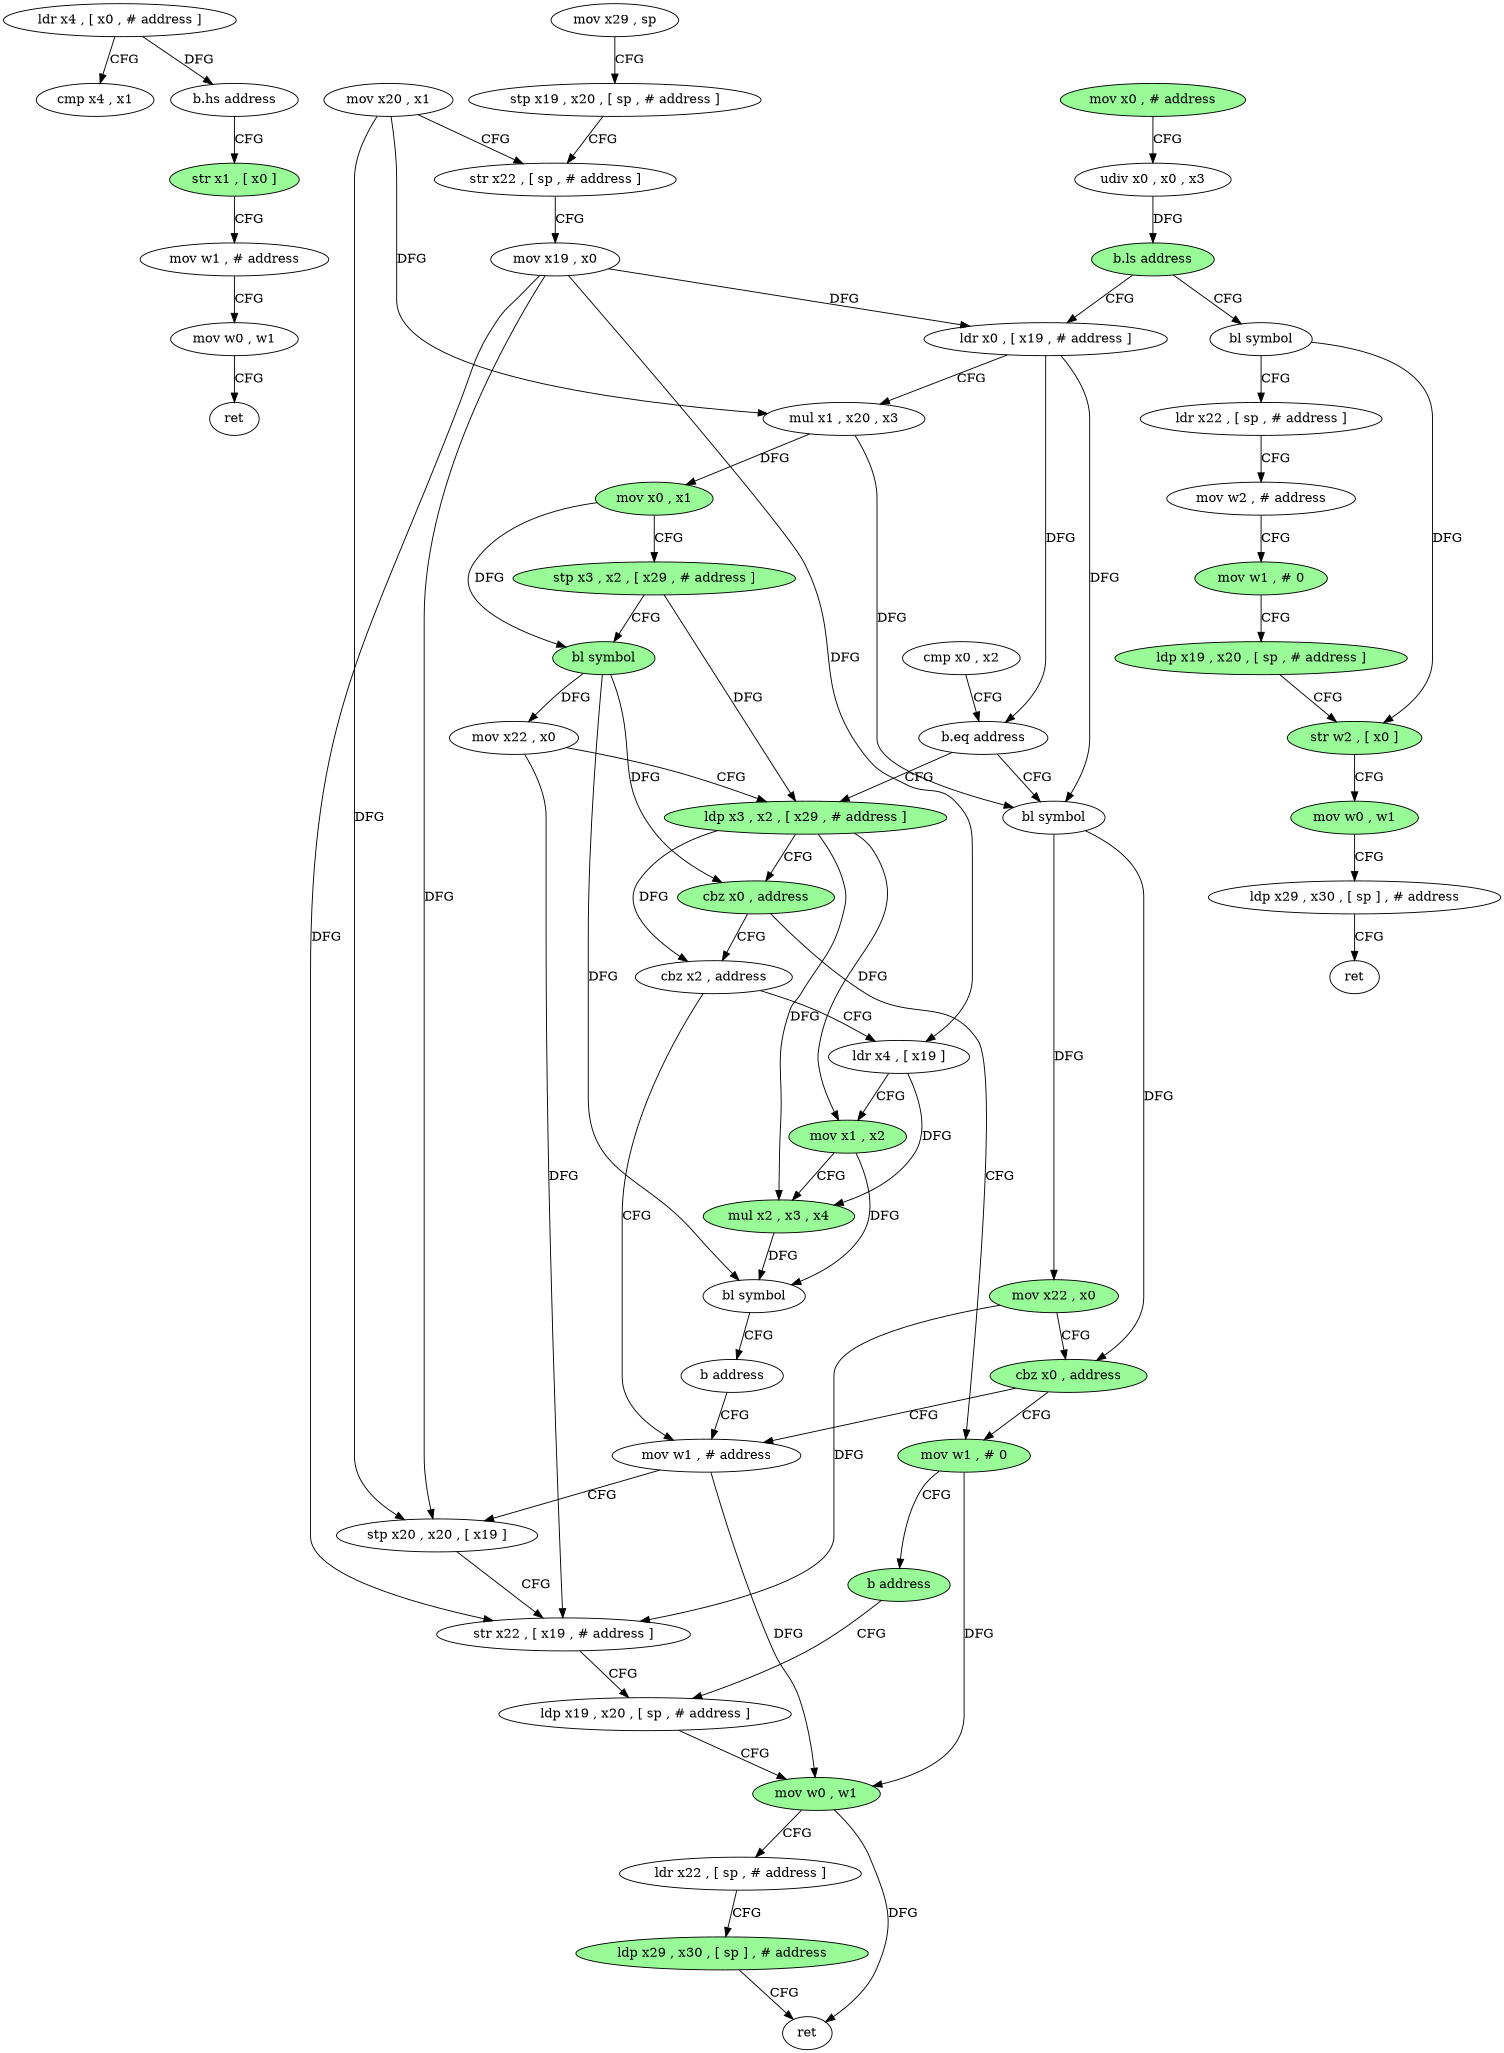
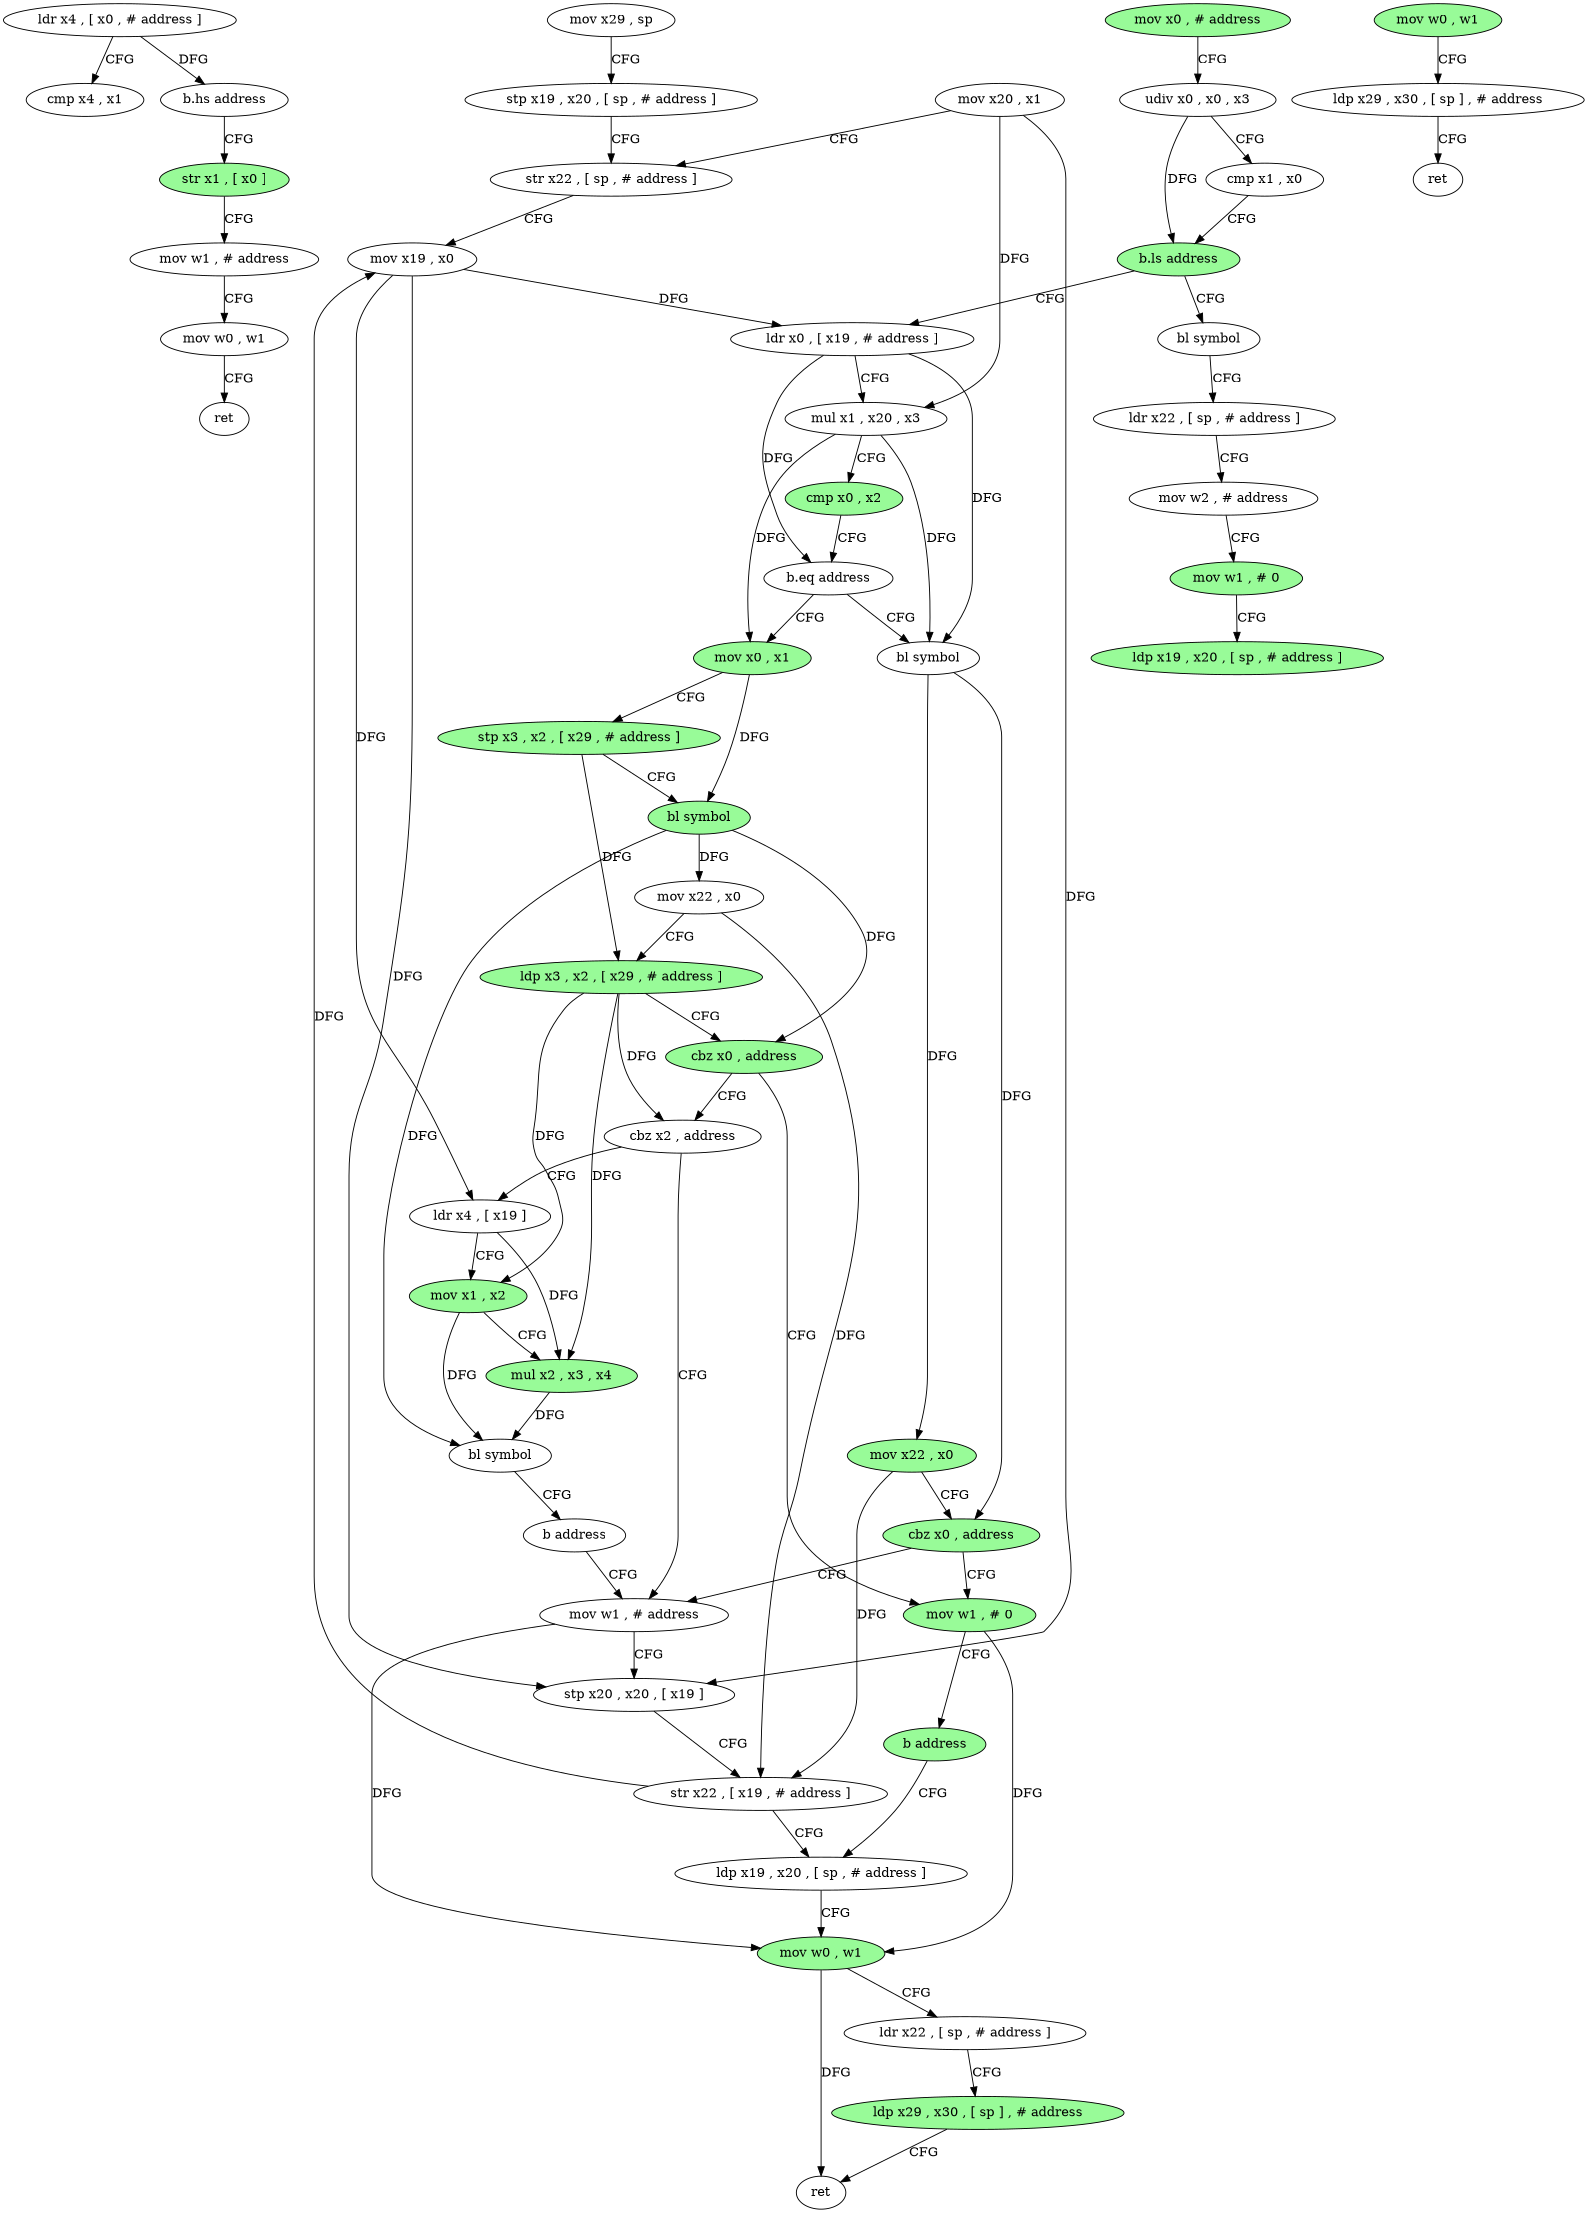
node "cmp x1 , x0": added
edge "mul x1 , x20 , x3" -> "cmp x0 , x2": added, label "CFG"
node "cmp x0 , x2": fillcolor white -> palegreen
node "str w2 , [ x0 ]": removed
edge "b.eq address" -> "ldp x3 , x2 , [ x29 , # address ]": now "b.eq address" -> "mov x0 , x1"
edge "mov x19 , x0" -> "str x22 , [ x19 , # address ]": reversed
